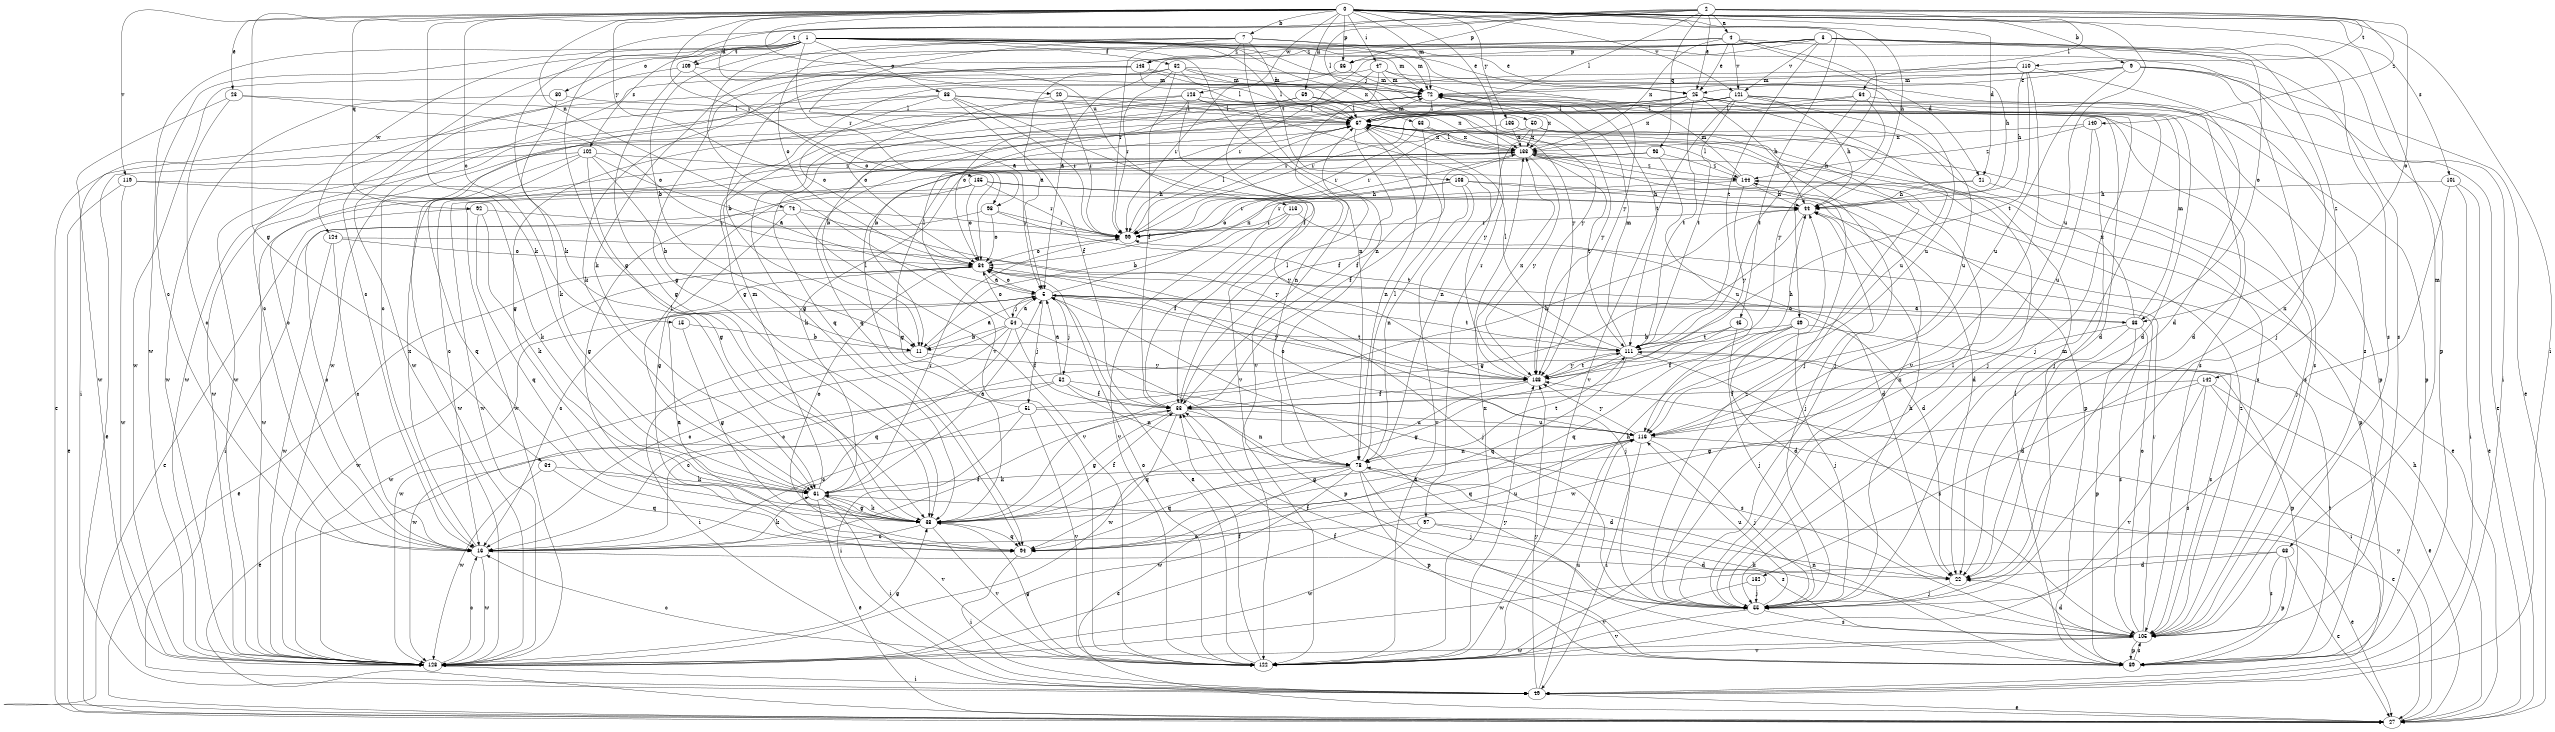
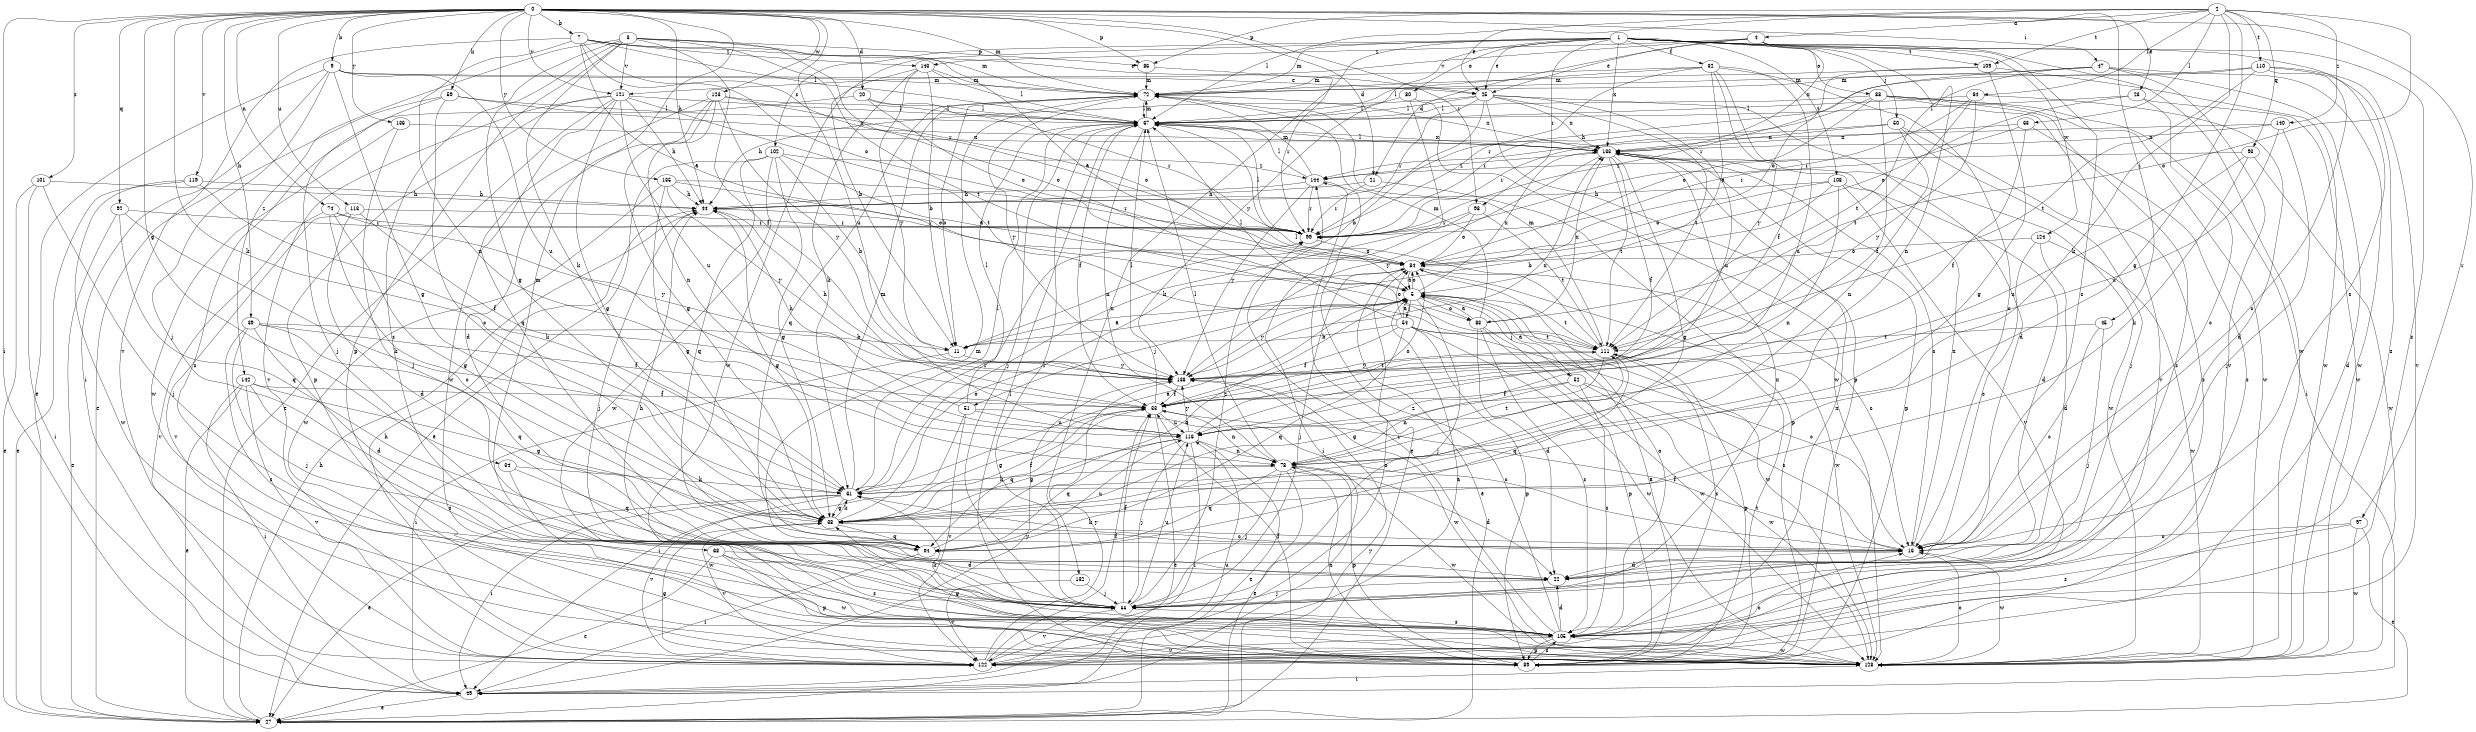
edge "4" -> "44": removed, label "h"
edge "47" -> "22": now "47" -> "89"
node "15": removed
